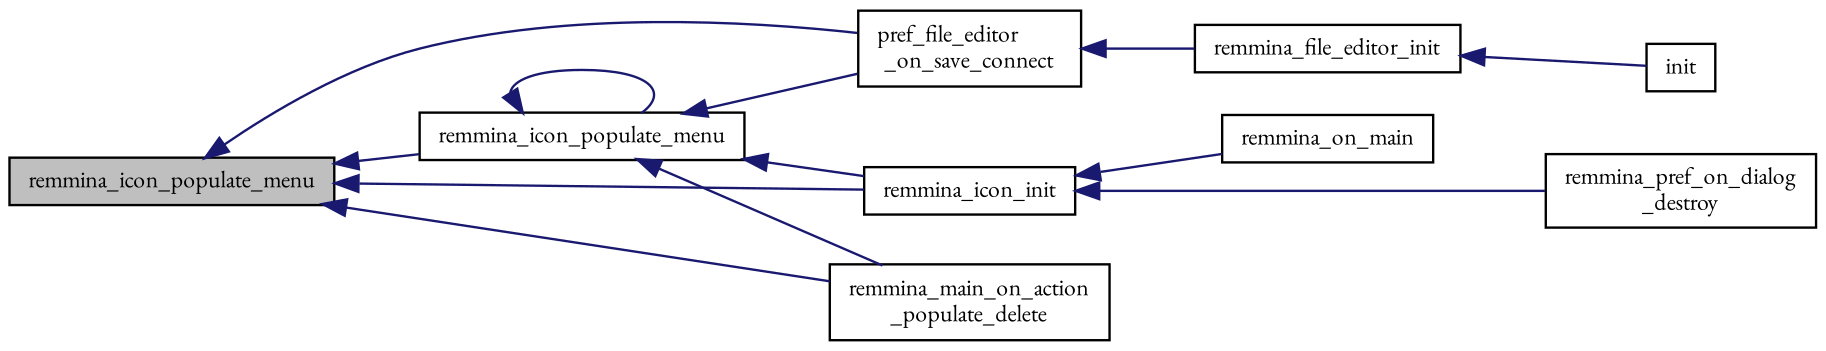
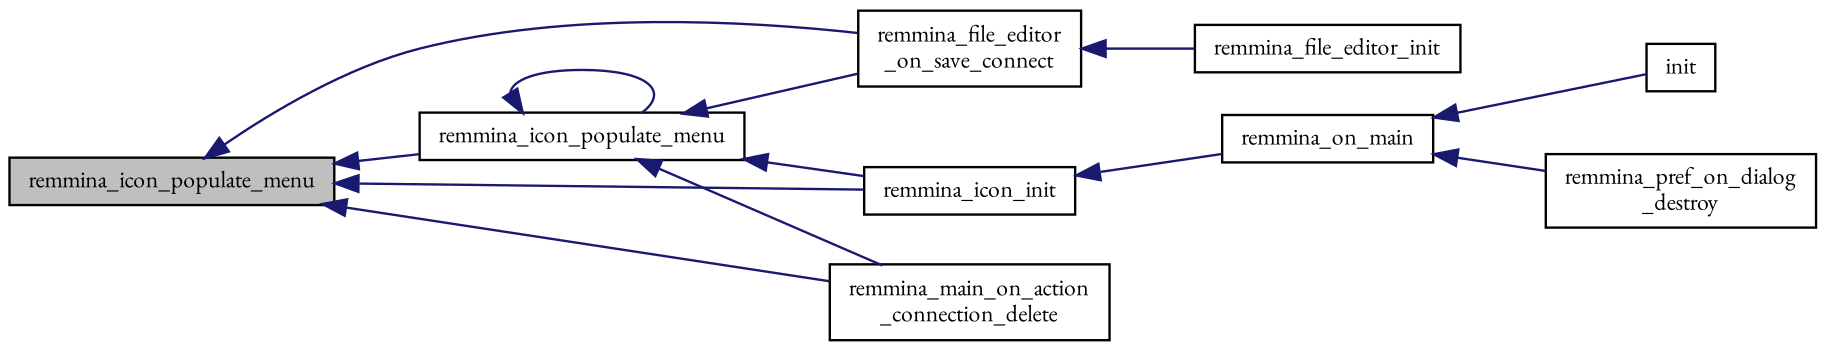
node "pref_file_editor _on_save_connect": label "pref_file_editor _on_save_connect" -> "remmina_file_editor _on_save_connect"
edge "init" -> "remmina_file_editor_init": now "init" -> "remmina_on_main"
edge "remmina_pref_on_dialog _destroy" -> "remmina_icon_init": now "remmina_pref_on_dialog _destroy" -> "remmina_on_main"
node "remmina_main_on_action _populate_delete": label "remmina_main_on_action _populate_delete" -> "remmina_main_on_action _connection_delete"
